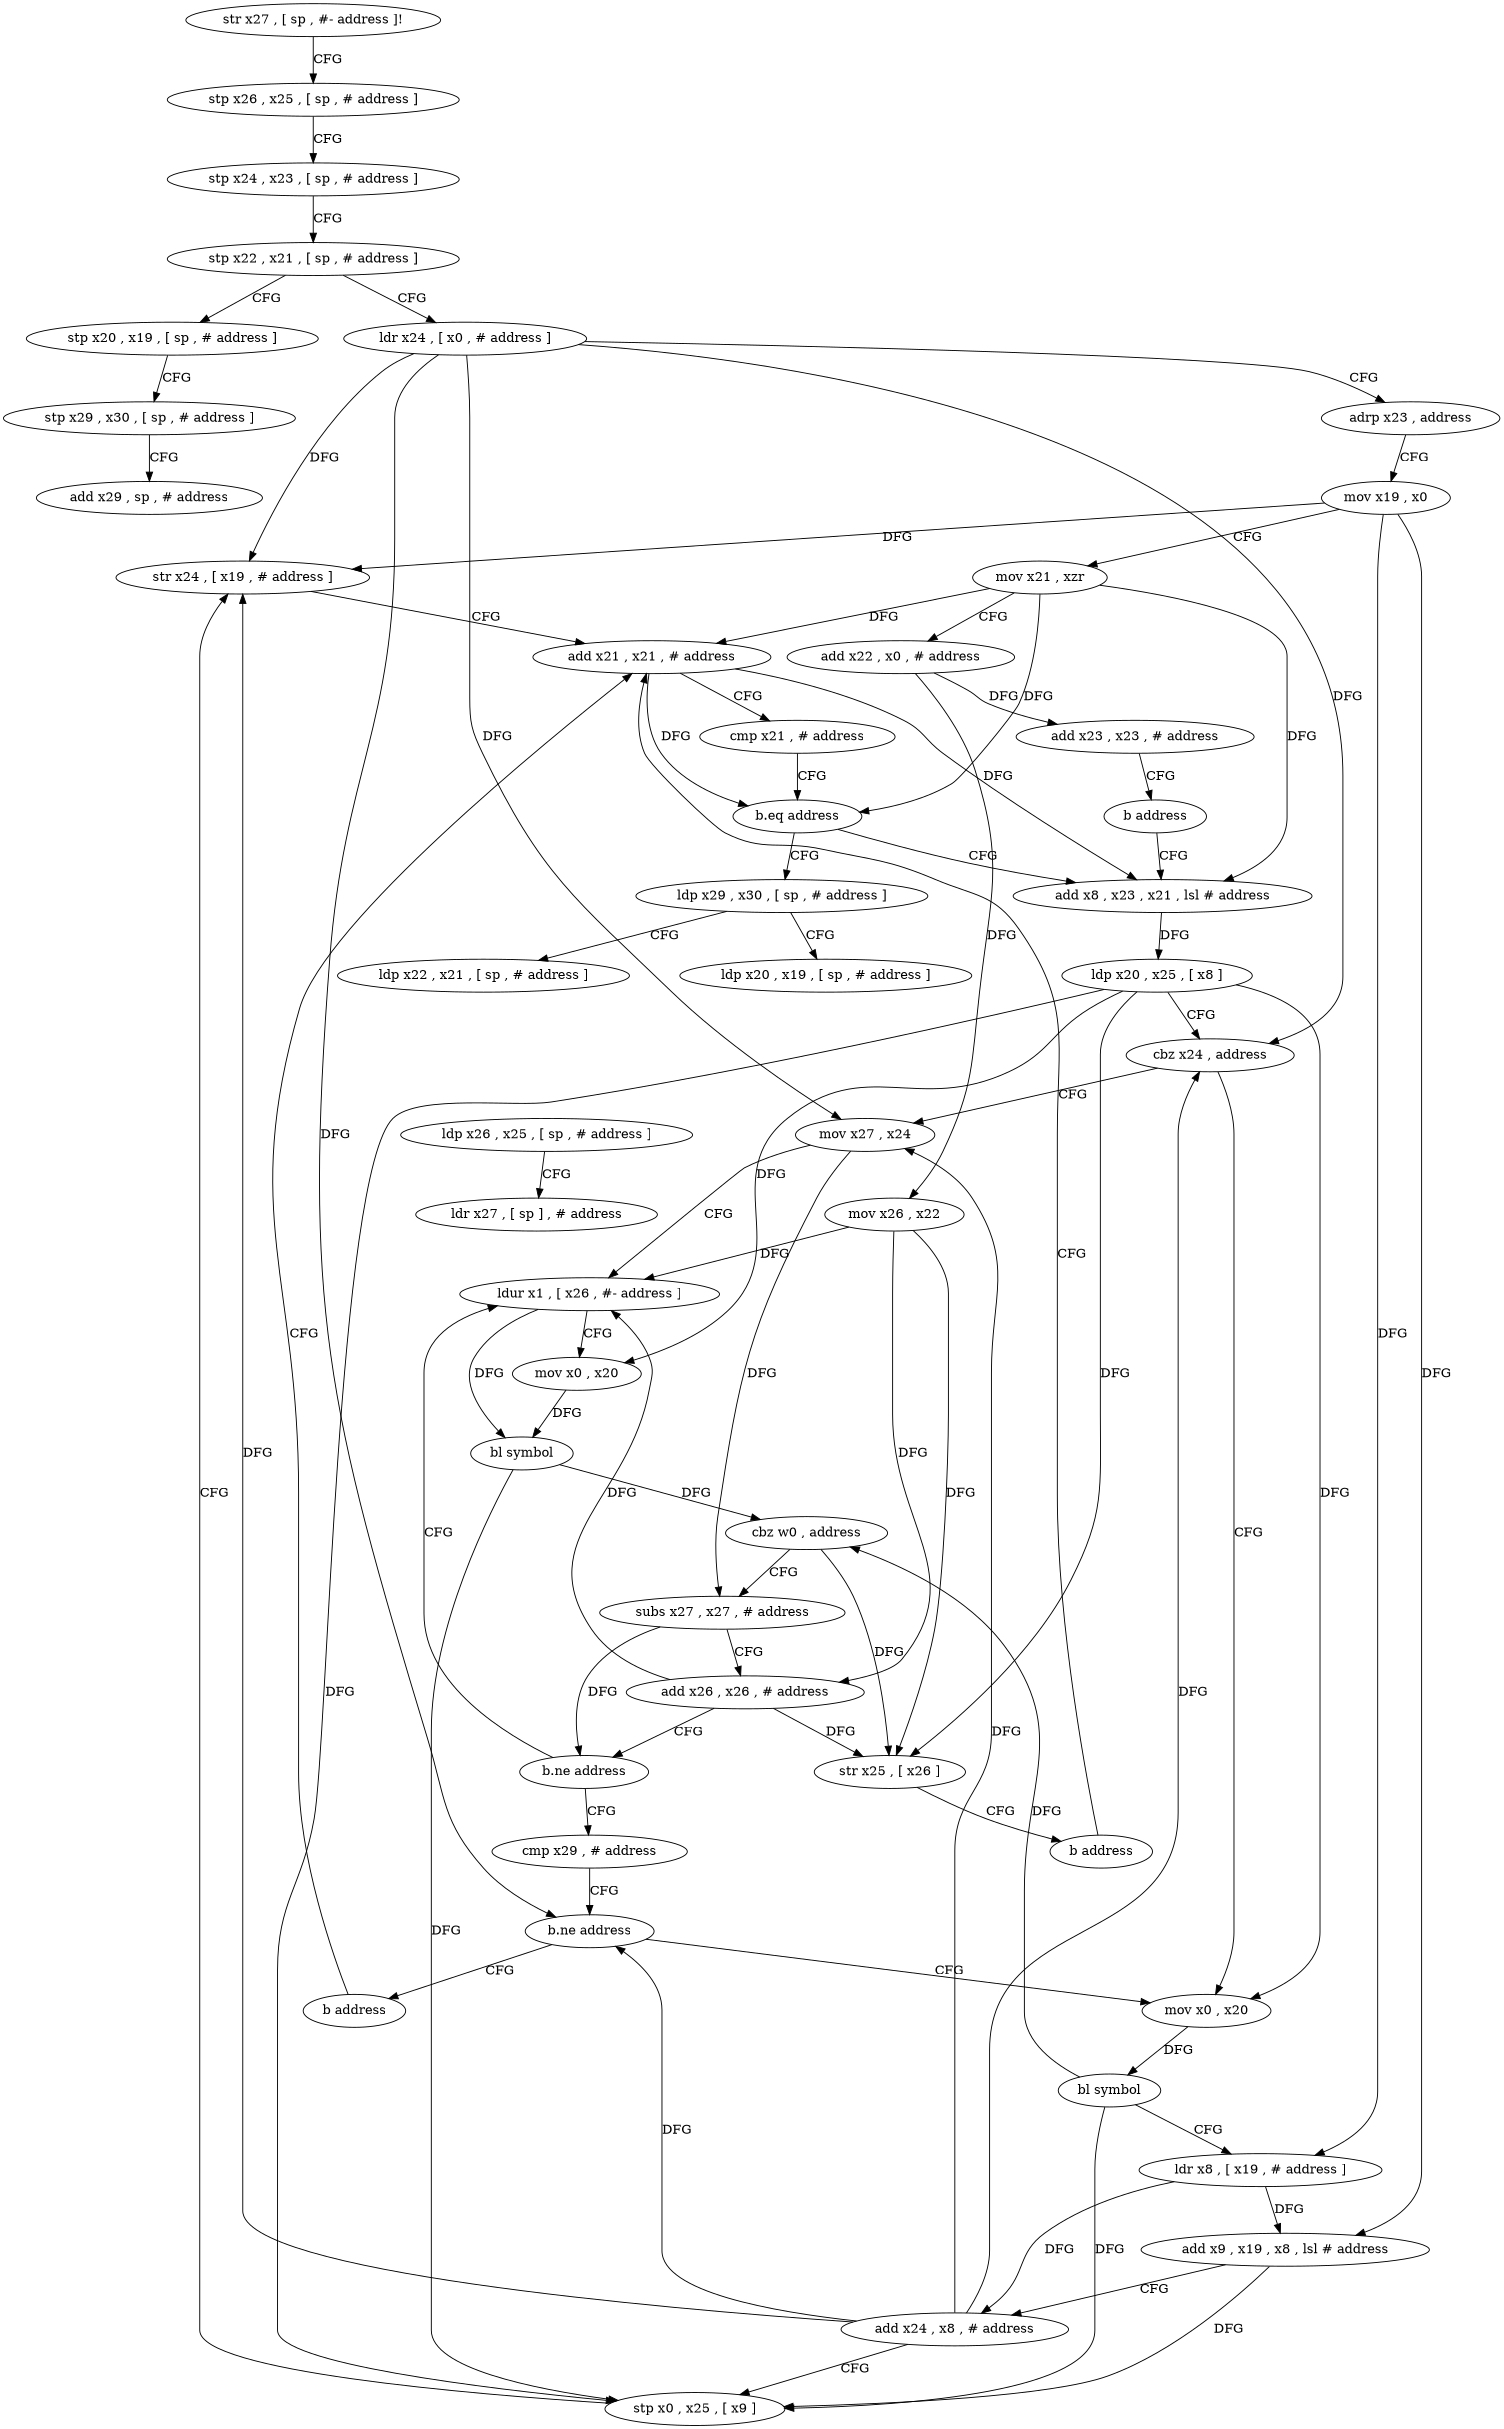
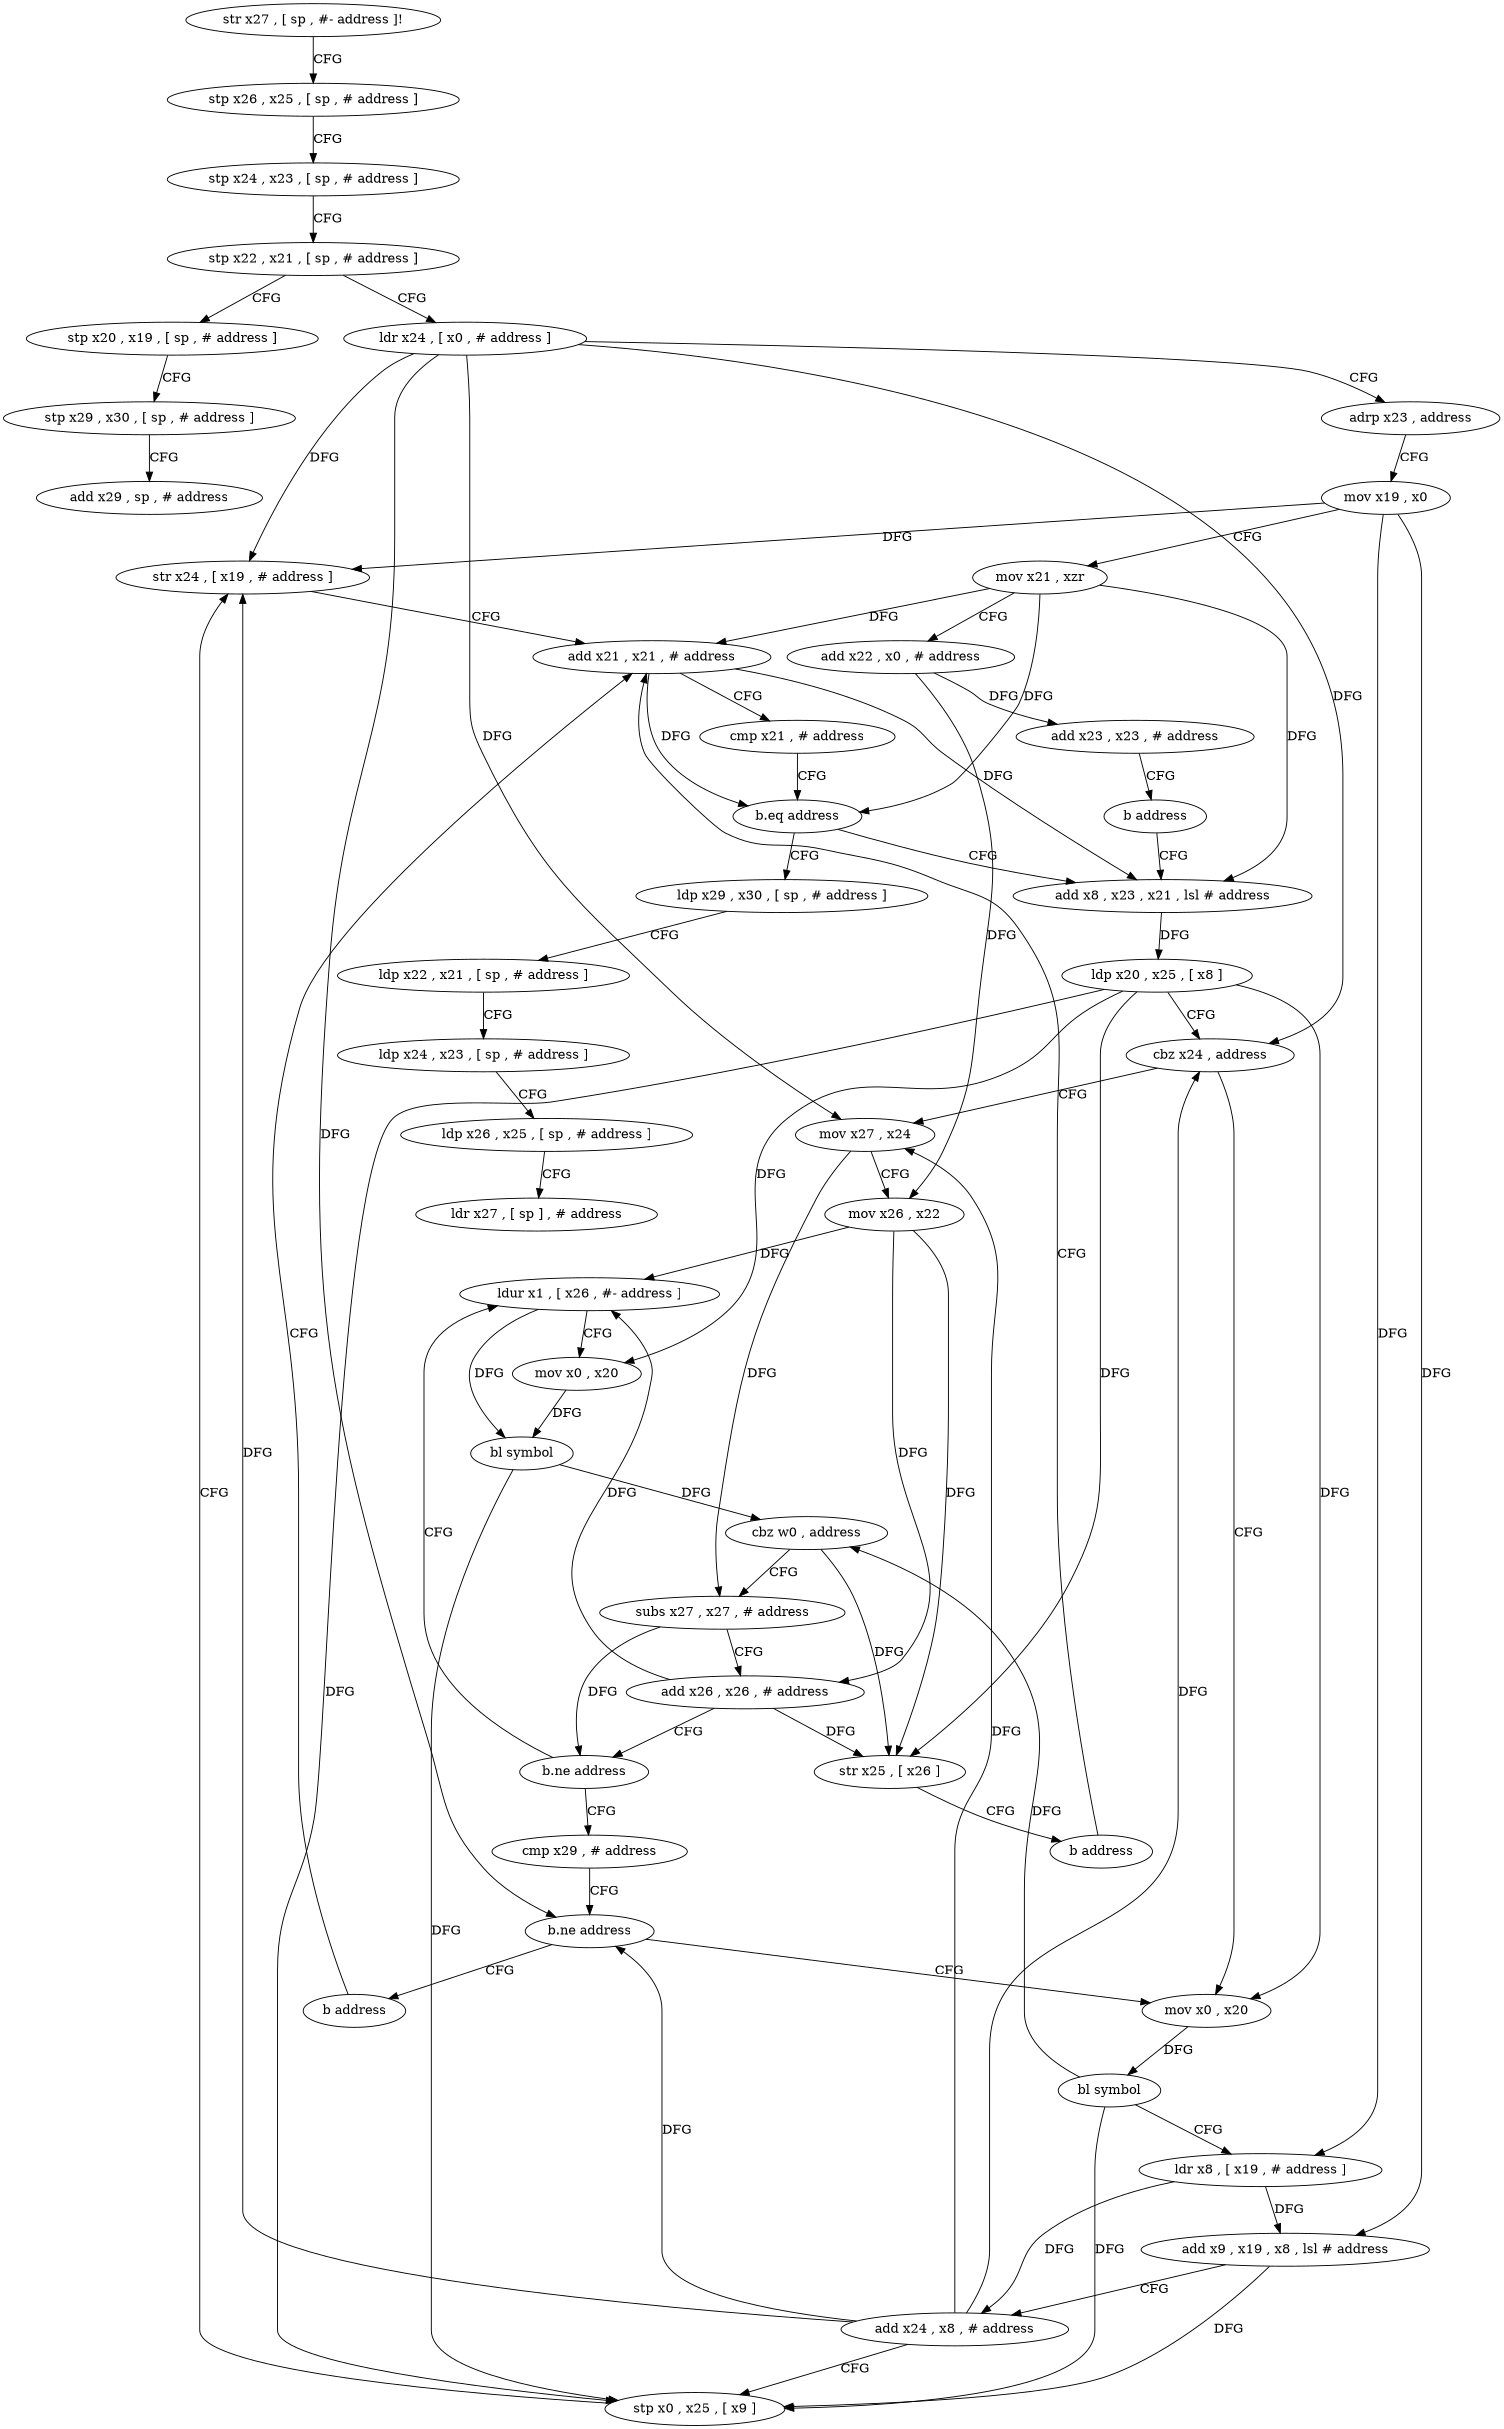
node "ldp x20 , x19 , [ sp , # address ]": removed
node "ldp x24 , x23 , [ sp , # address ]": added
edge "mov x27 , x24" -> "ldur x1 , [ x26 , #- address ]": now "mov x27 , x24" -> "mov x26 , x22"
